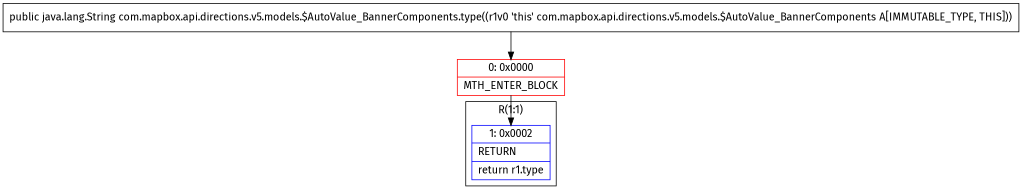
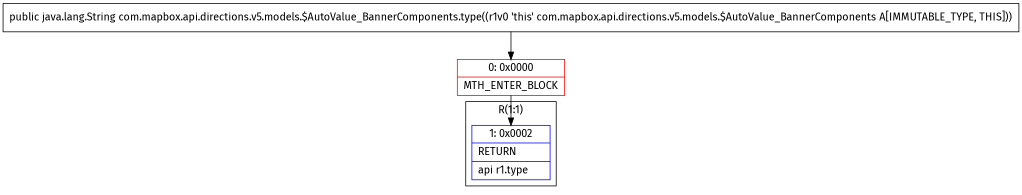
node "1: 0x0002": text "return r1.type" -> "api r1.type"
